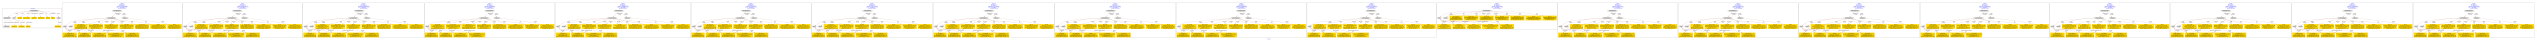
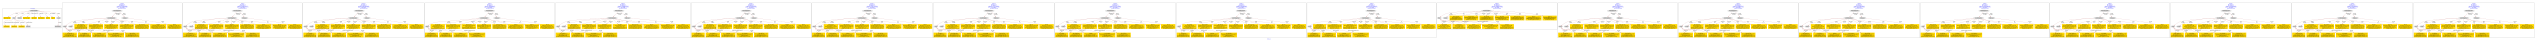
node "Object Earliest Date": fillcolor lightgray -> gold
node "dimensions": fillcolor gold -> lightgray
node "Artist Nationality": fillcolor lightgray -> gold
node "Artist Name": fillcolor gold -> lightgray
node "Object Work Type": fillcolor gold -> lightgray
